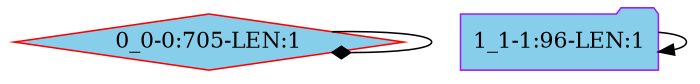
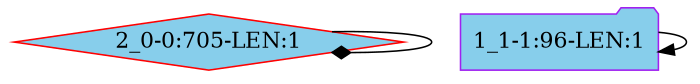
node "0_0-0:705-LEN:1": label "0_0-0:705-LEN:1" -> "2_0-0:705-LEN:1"
